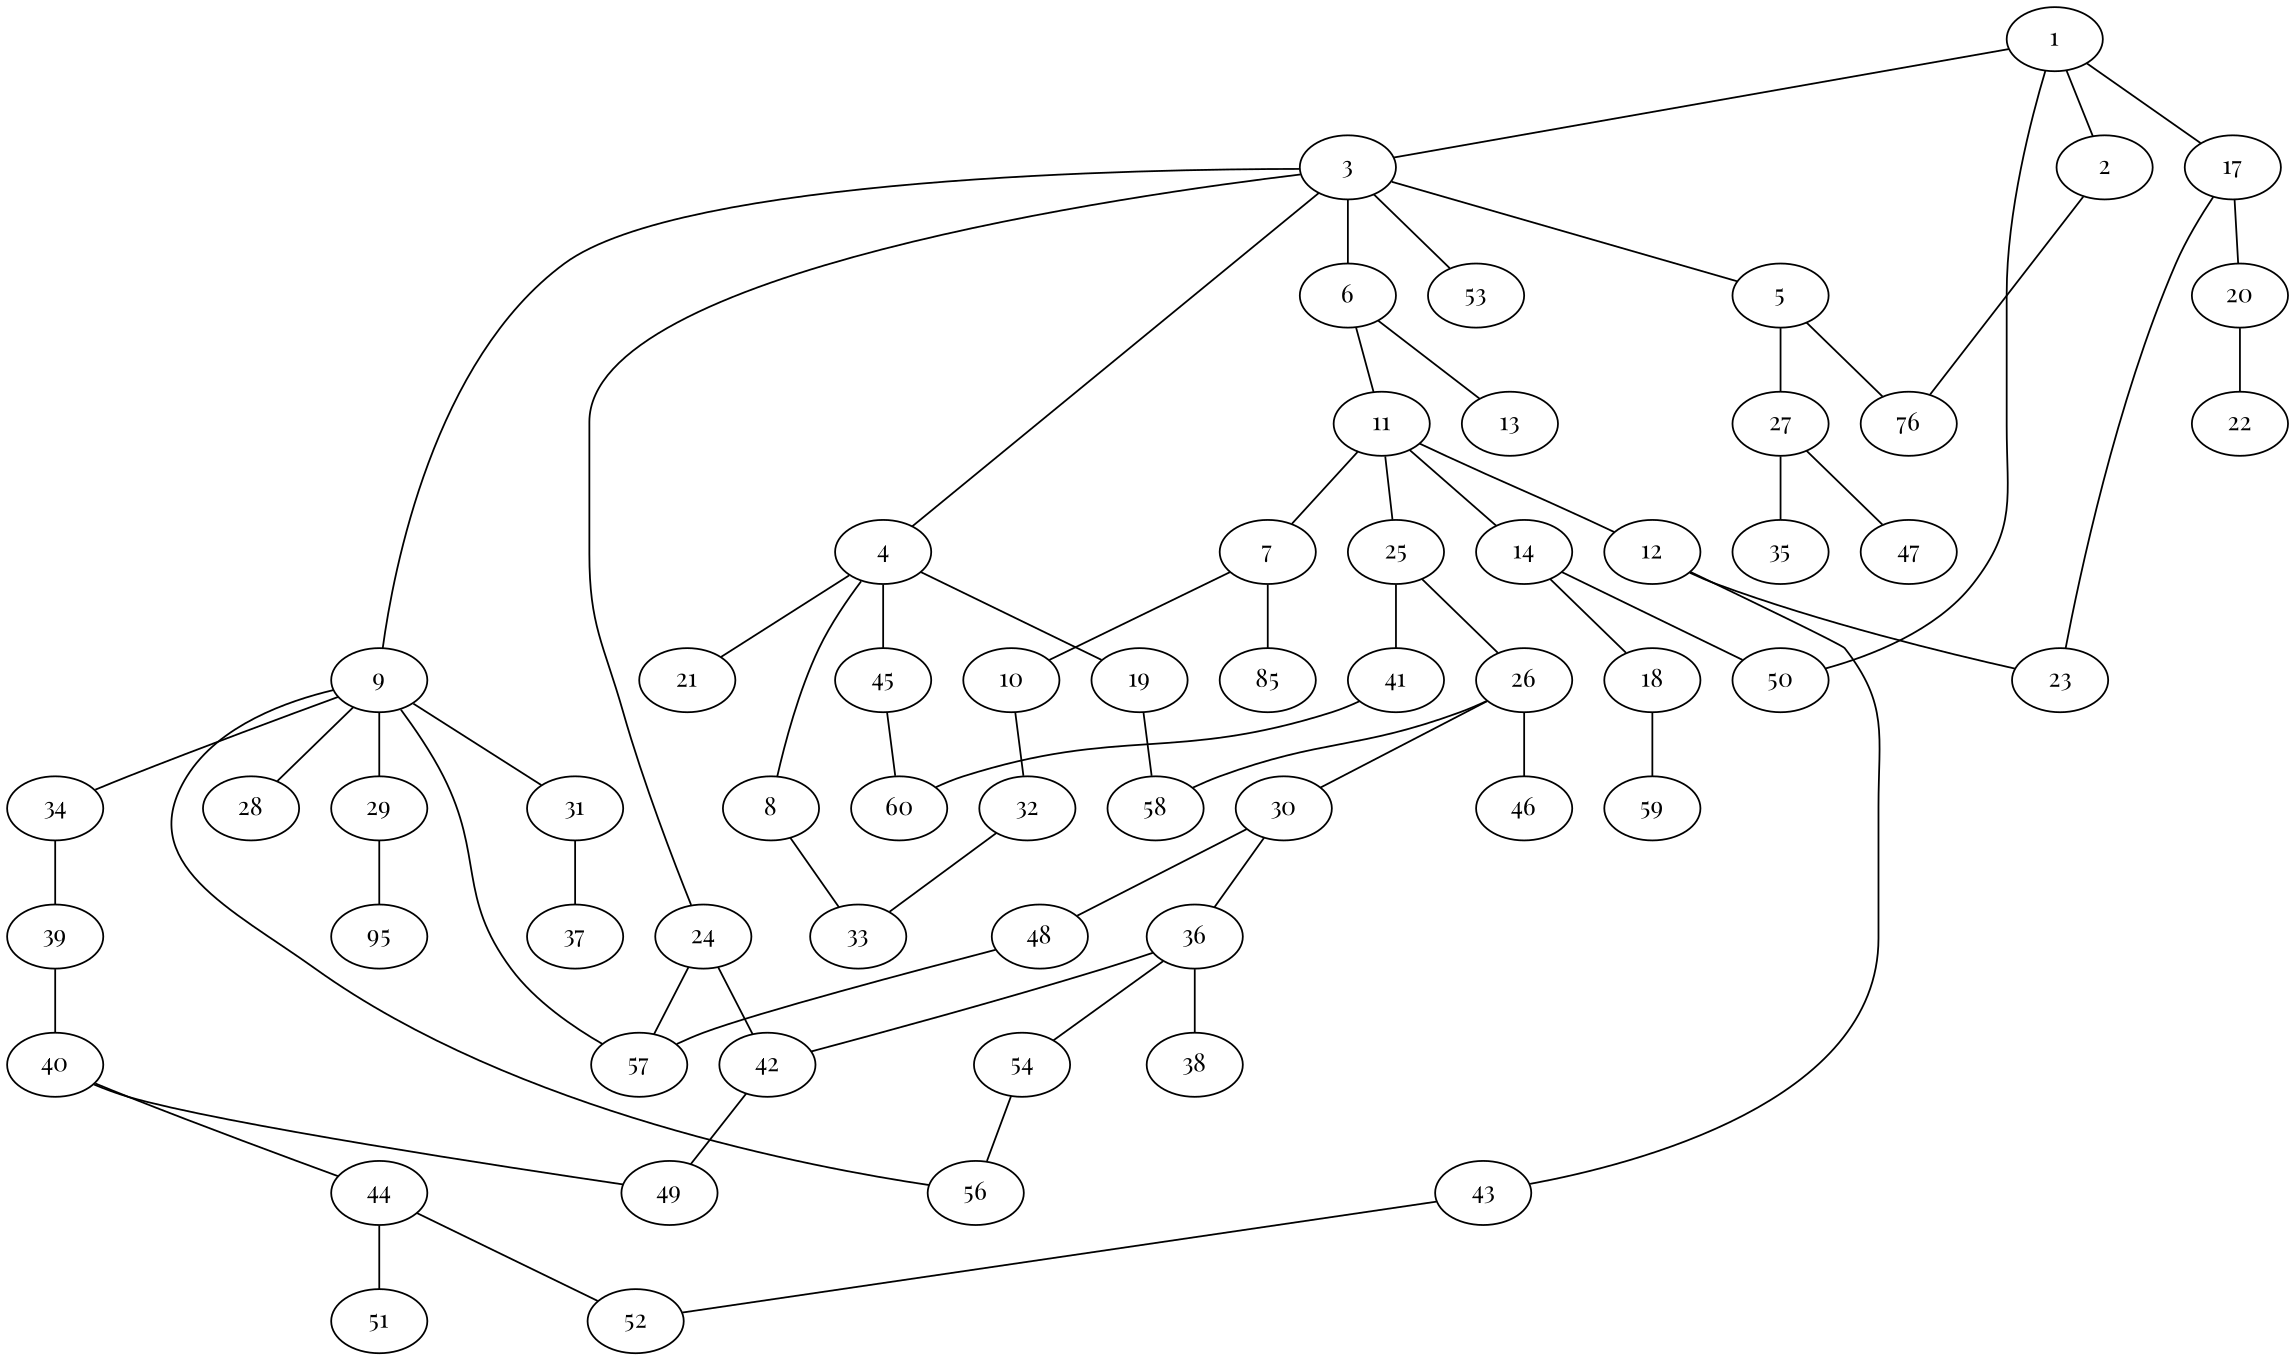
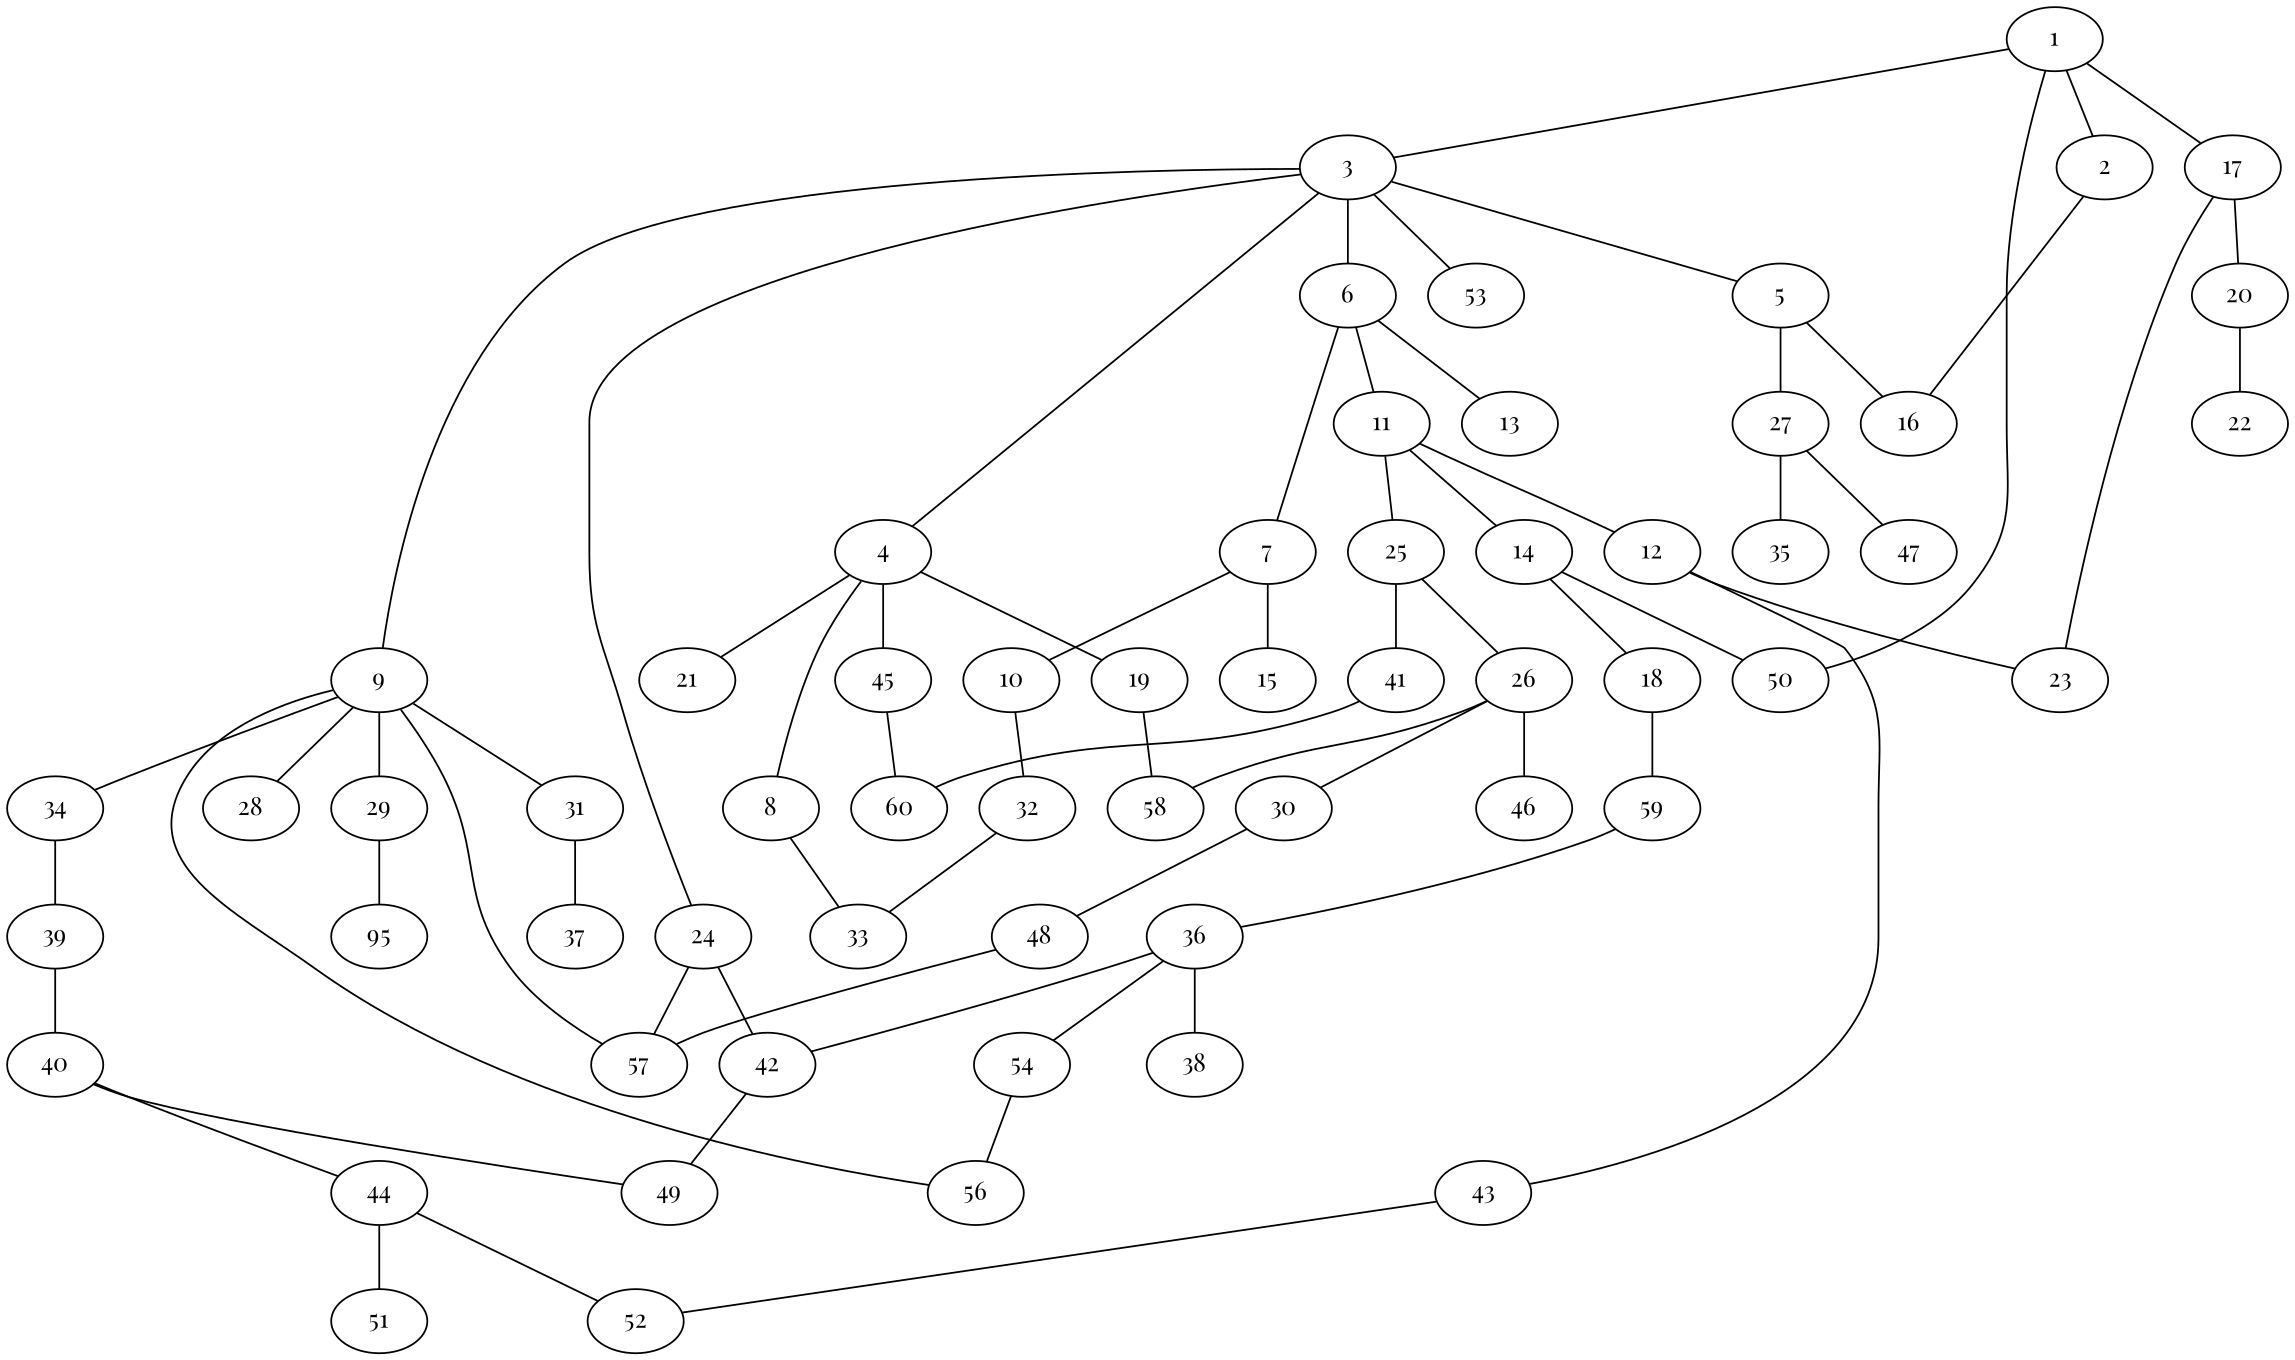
node "76": label "76" -> "16"
edge "11" -- "7": now "6" -- "7"
node "85": label "85" -> "15"
edge "30" -- "36": now "59" -- "36"
